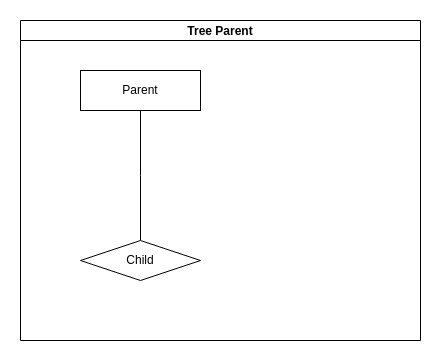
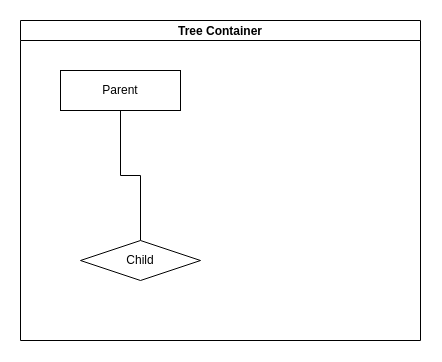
node "Tree Parent": label "Tree Parent" -> "Tree Container"
node "Parent": moved (141, 91) -> (121, 91)
